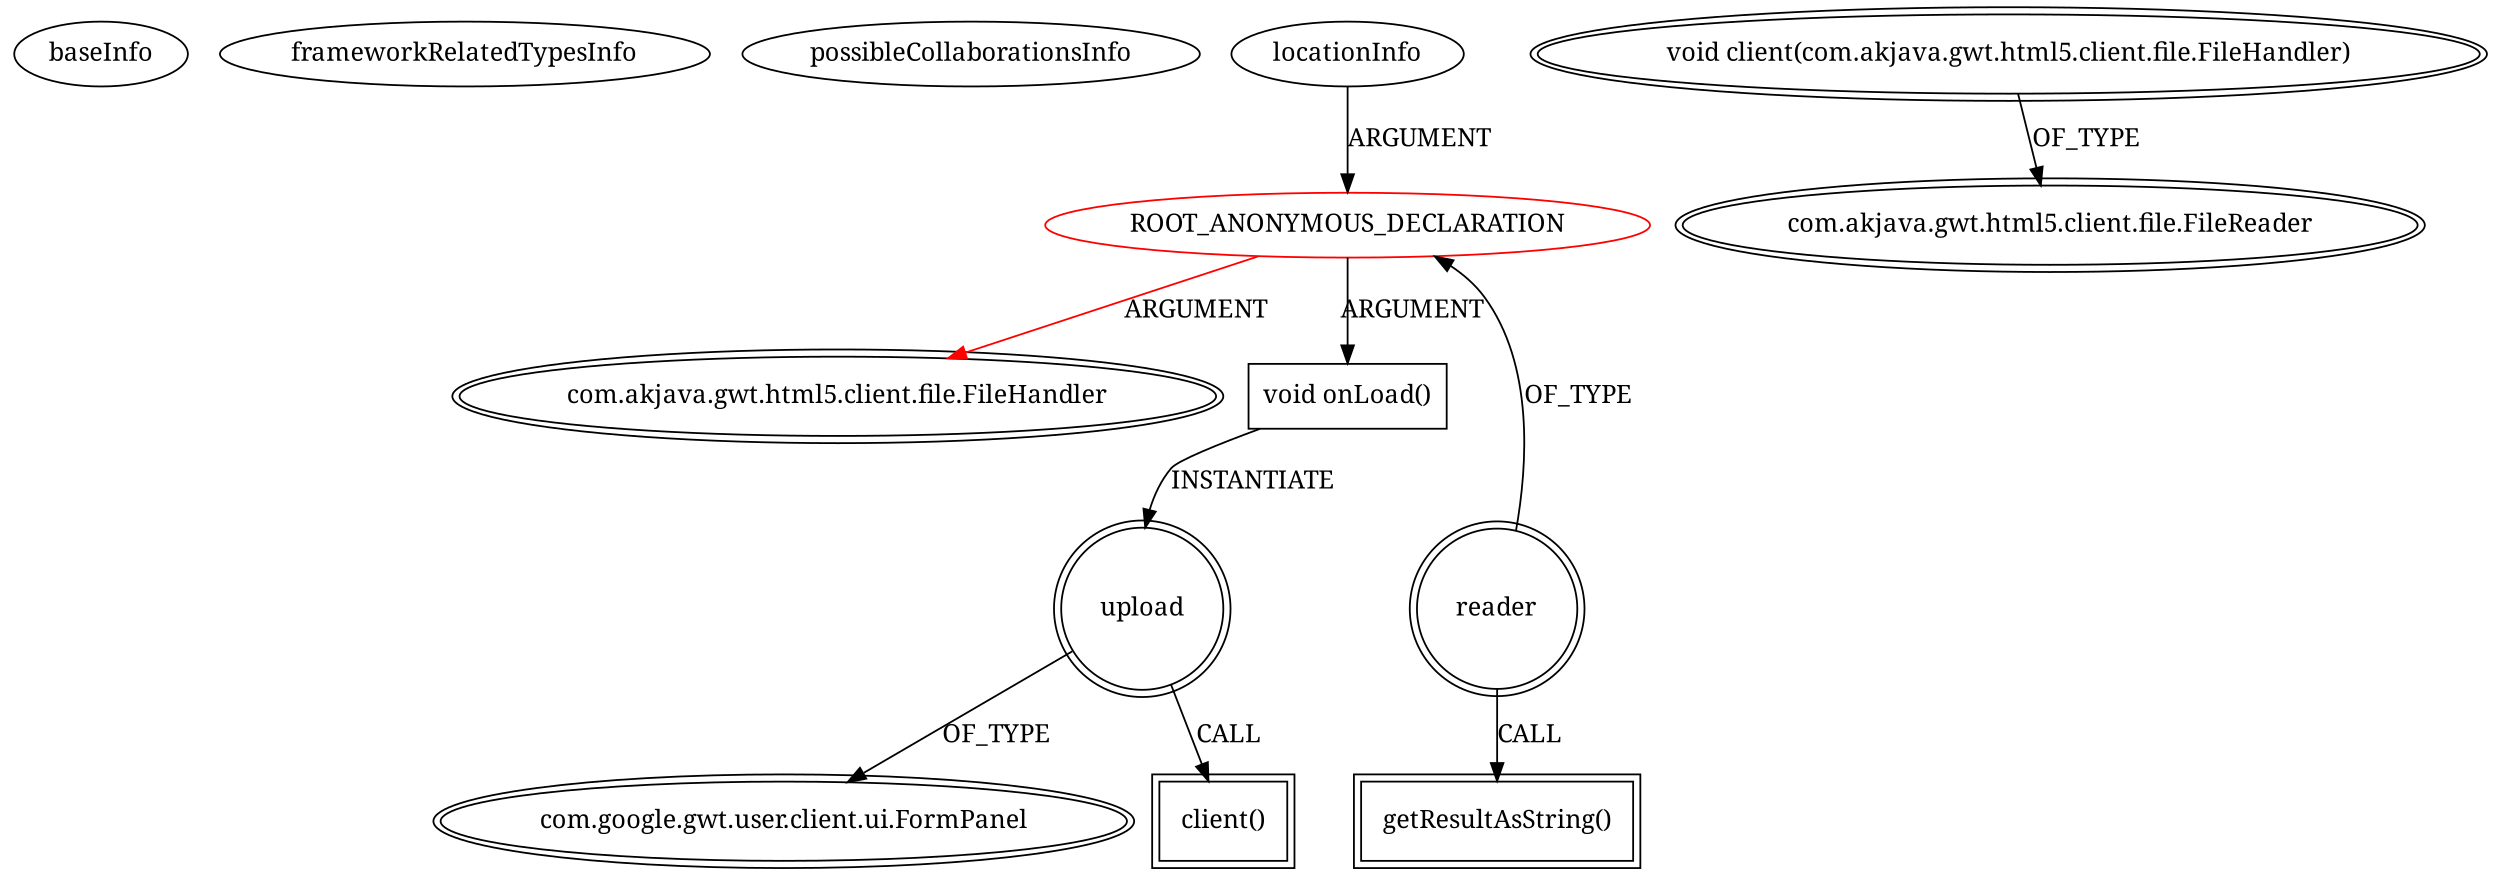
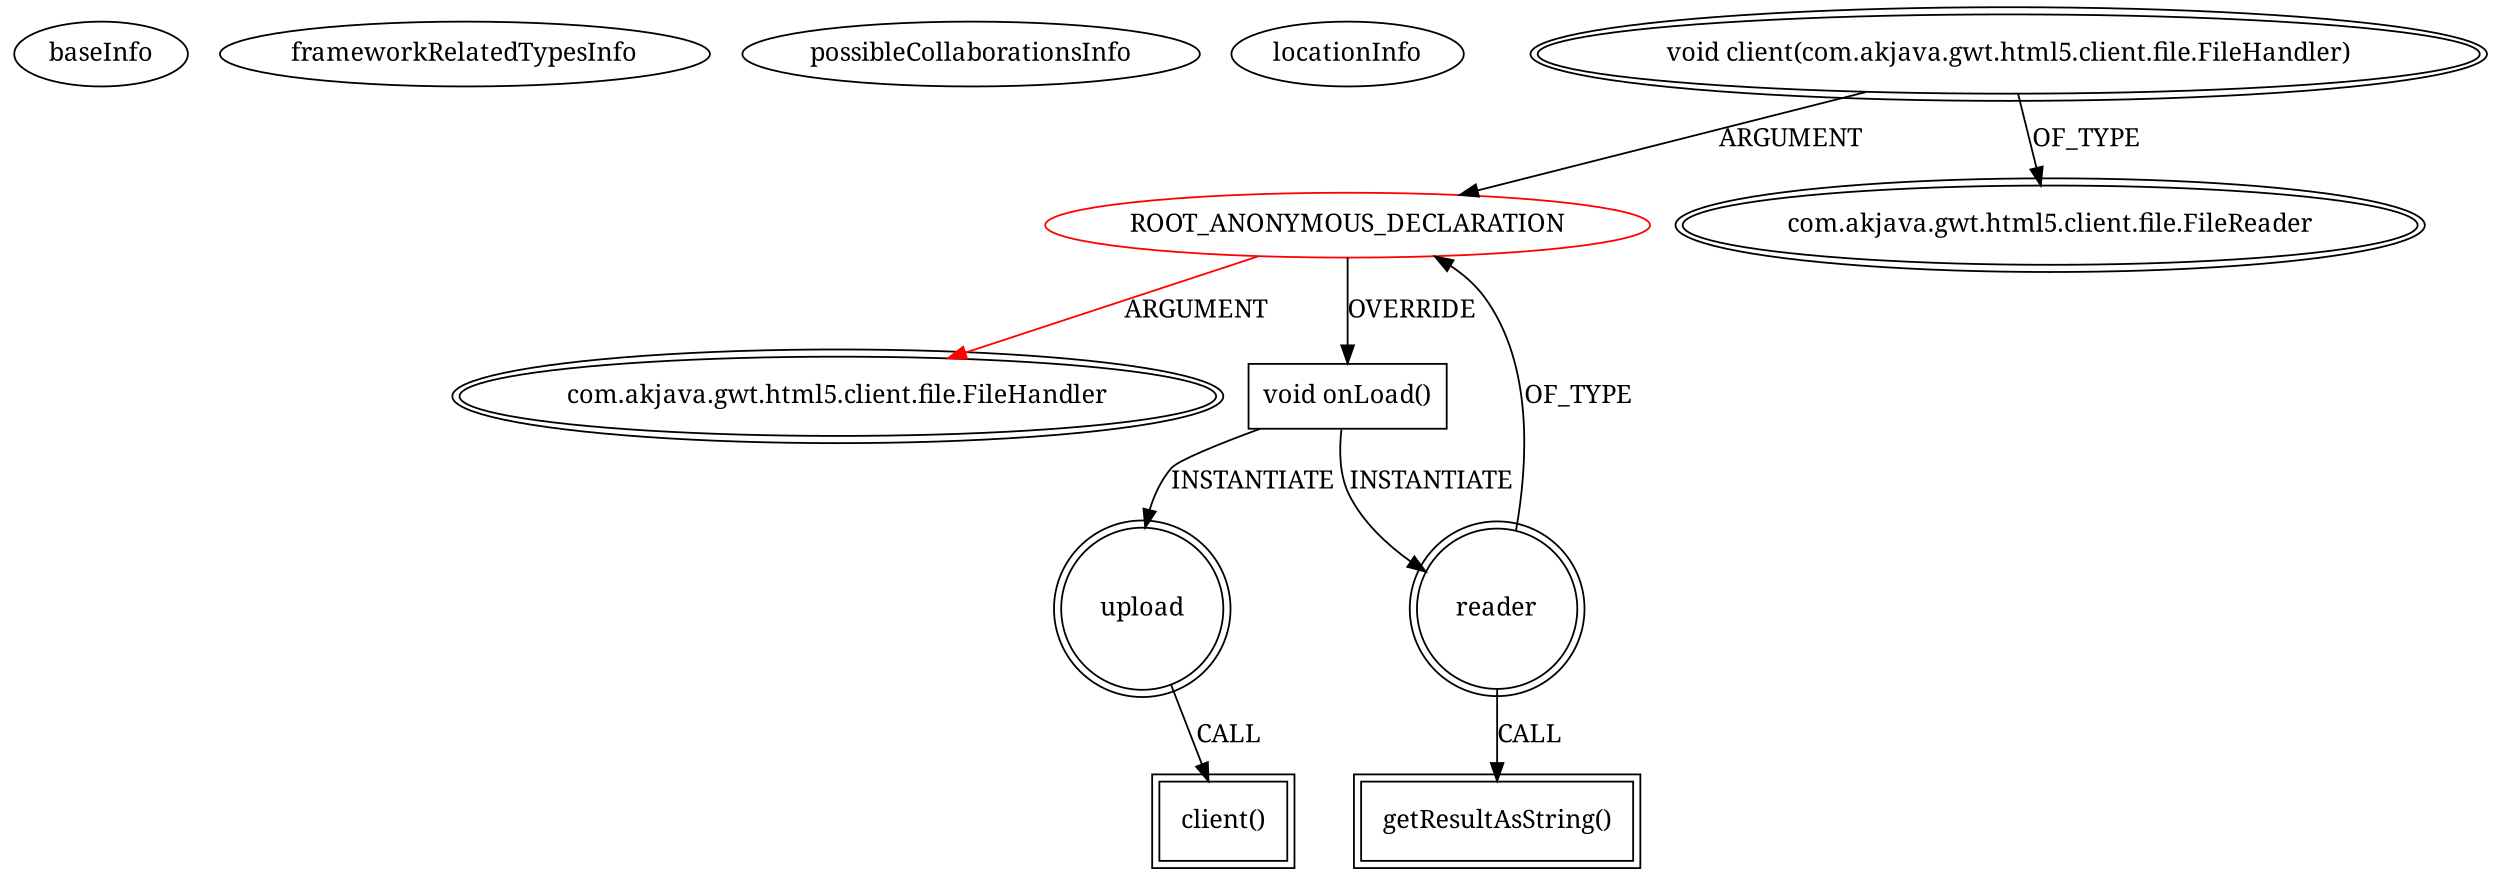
edge "locationInfo" -> "ROOT_ANONYMOUS_DECLARATION": now "void client(com.akjava.gwt.html5.client.file.FileHandler)" -> "ROOT_ANONYMOUS_DECLARATION"
edge "ROOT_ANONYMOUS_DECLARATION" -> "void onLoad()": label "ARGUMENT" -> "OVERRIDE"
edge "void onLoad()" -> "reader": added, label "INSTANTIATE"
node "com.google.gwt.user.client.ui.FormPanel": removed
